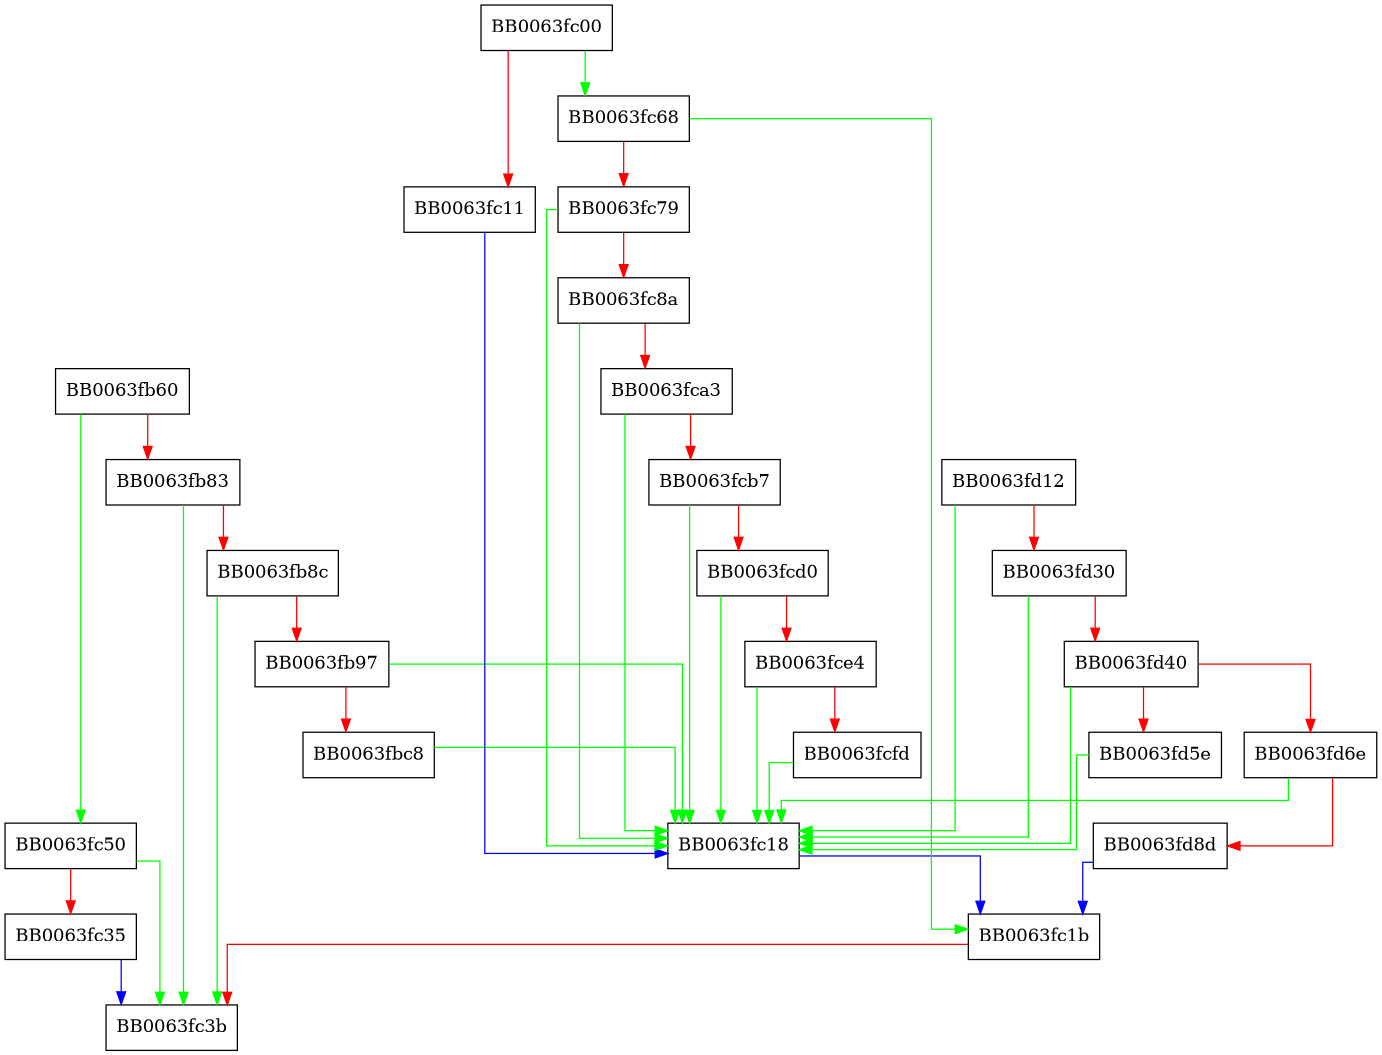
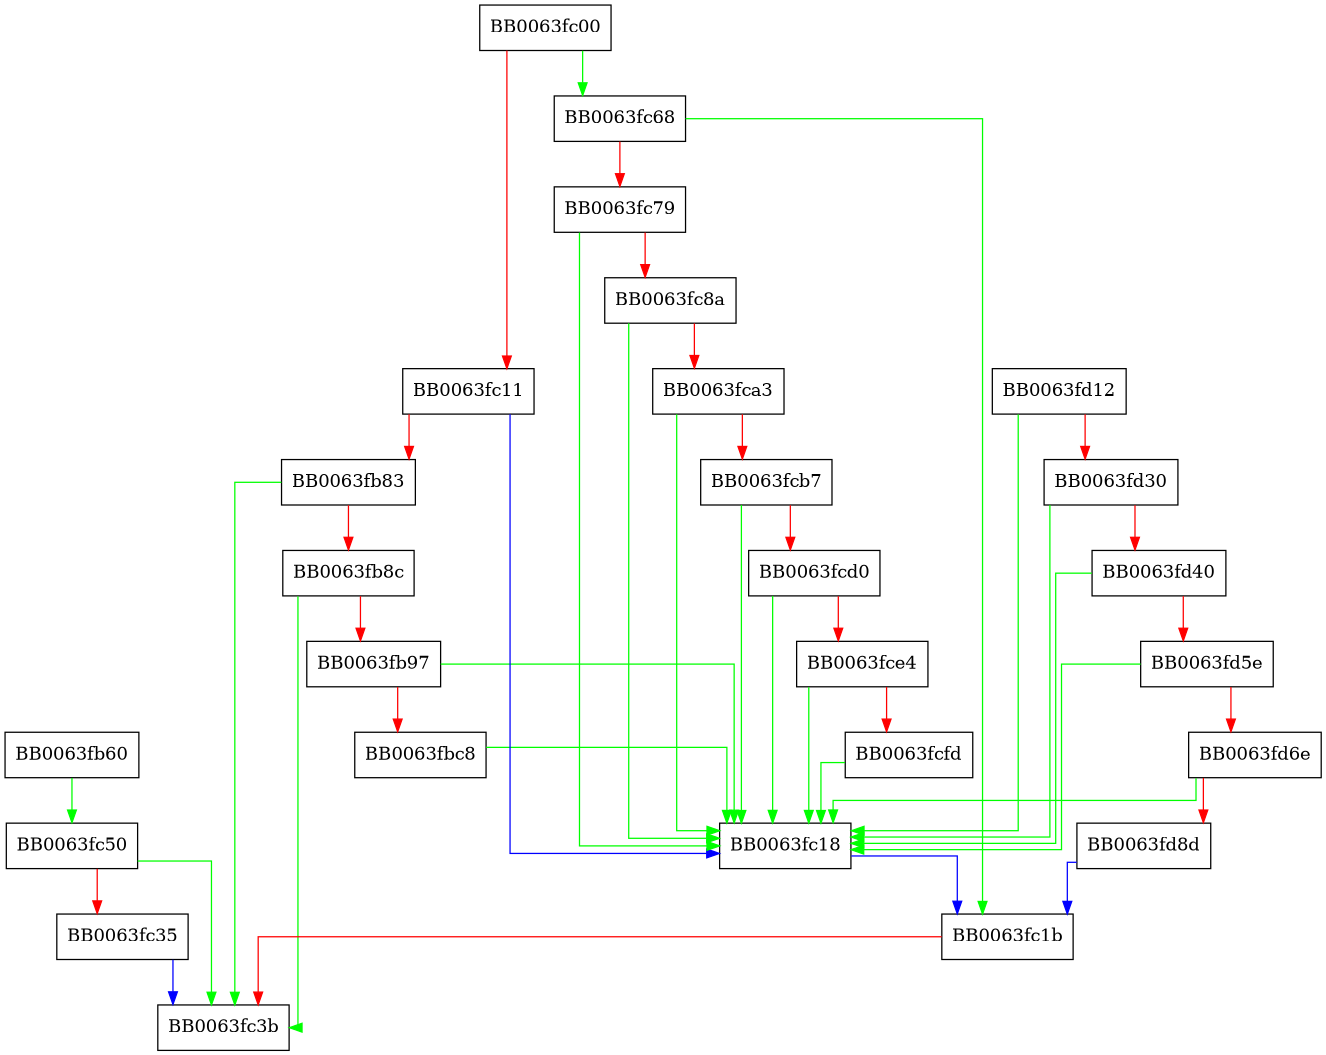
edge "BB0063fb60" -> "BB0063fb83": now "BB0063fc11" -> "BB0063fb83"
edge "BB0063fd40" -> "BB0063fd6e": now "BB0063fd5e" -> "BB0063fd6e"
